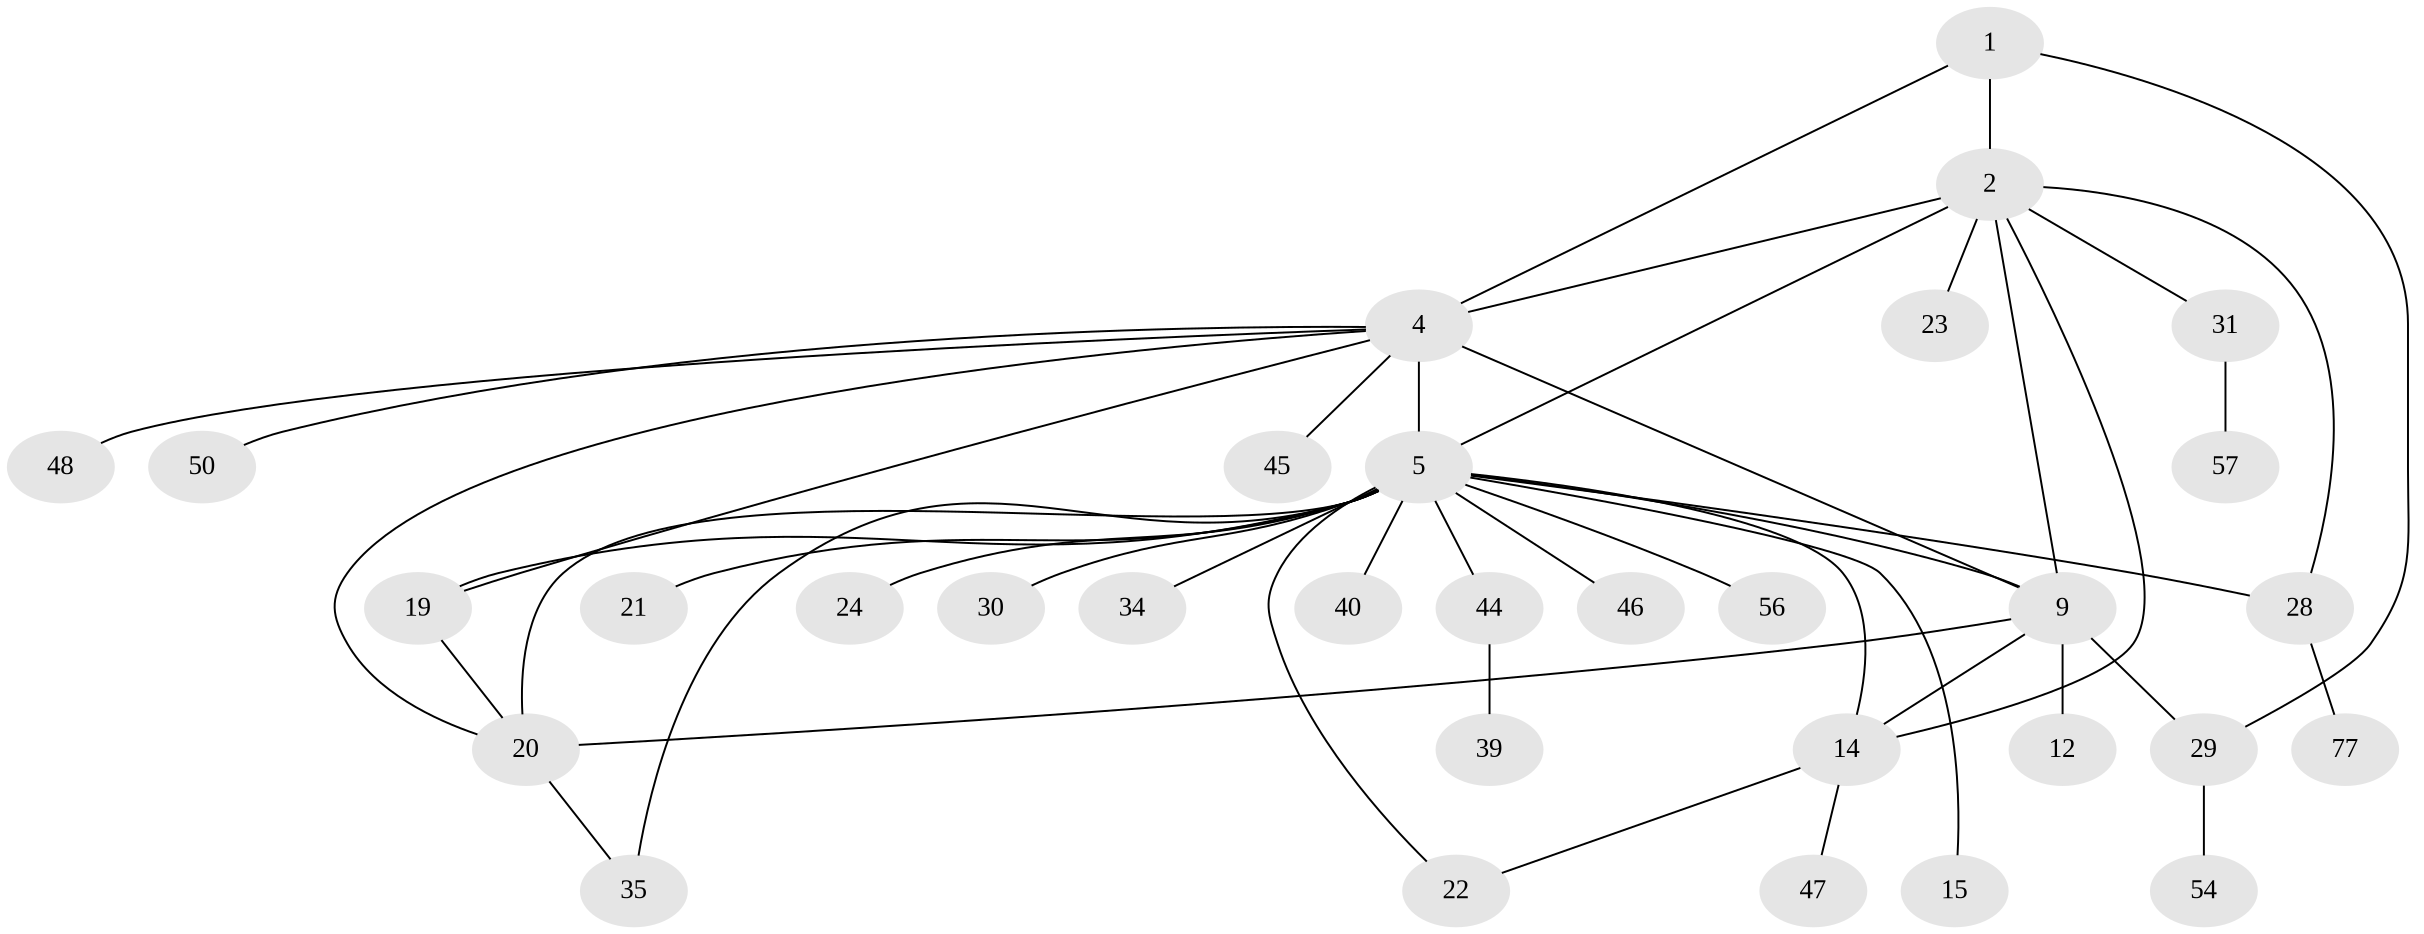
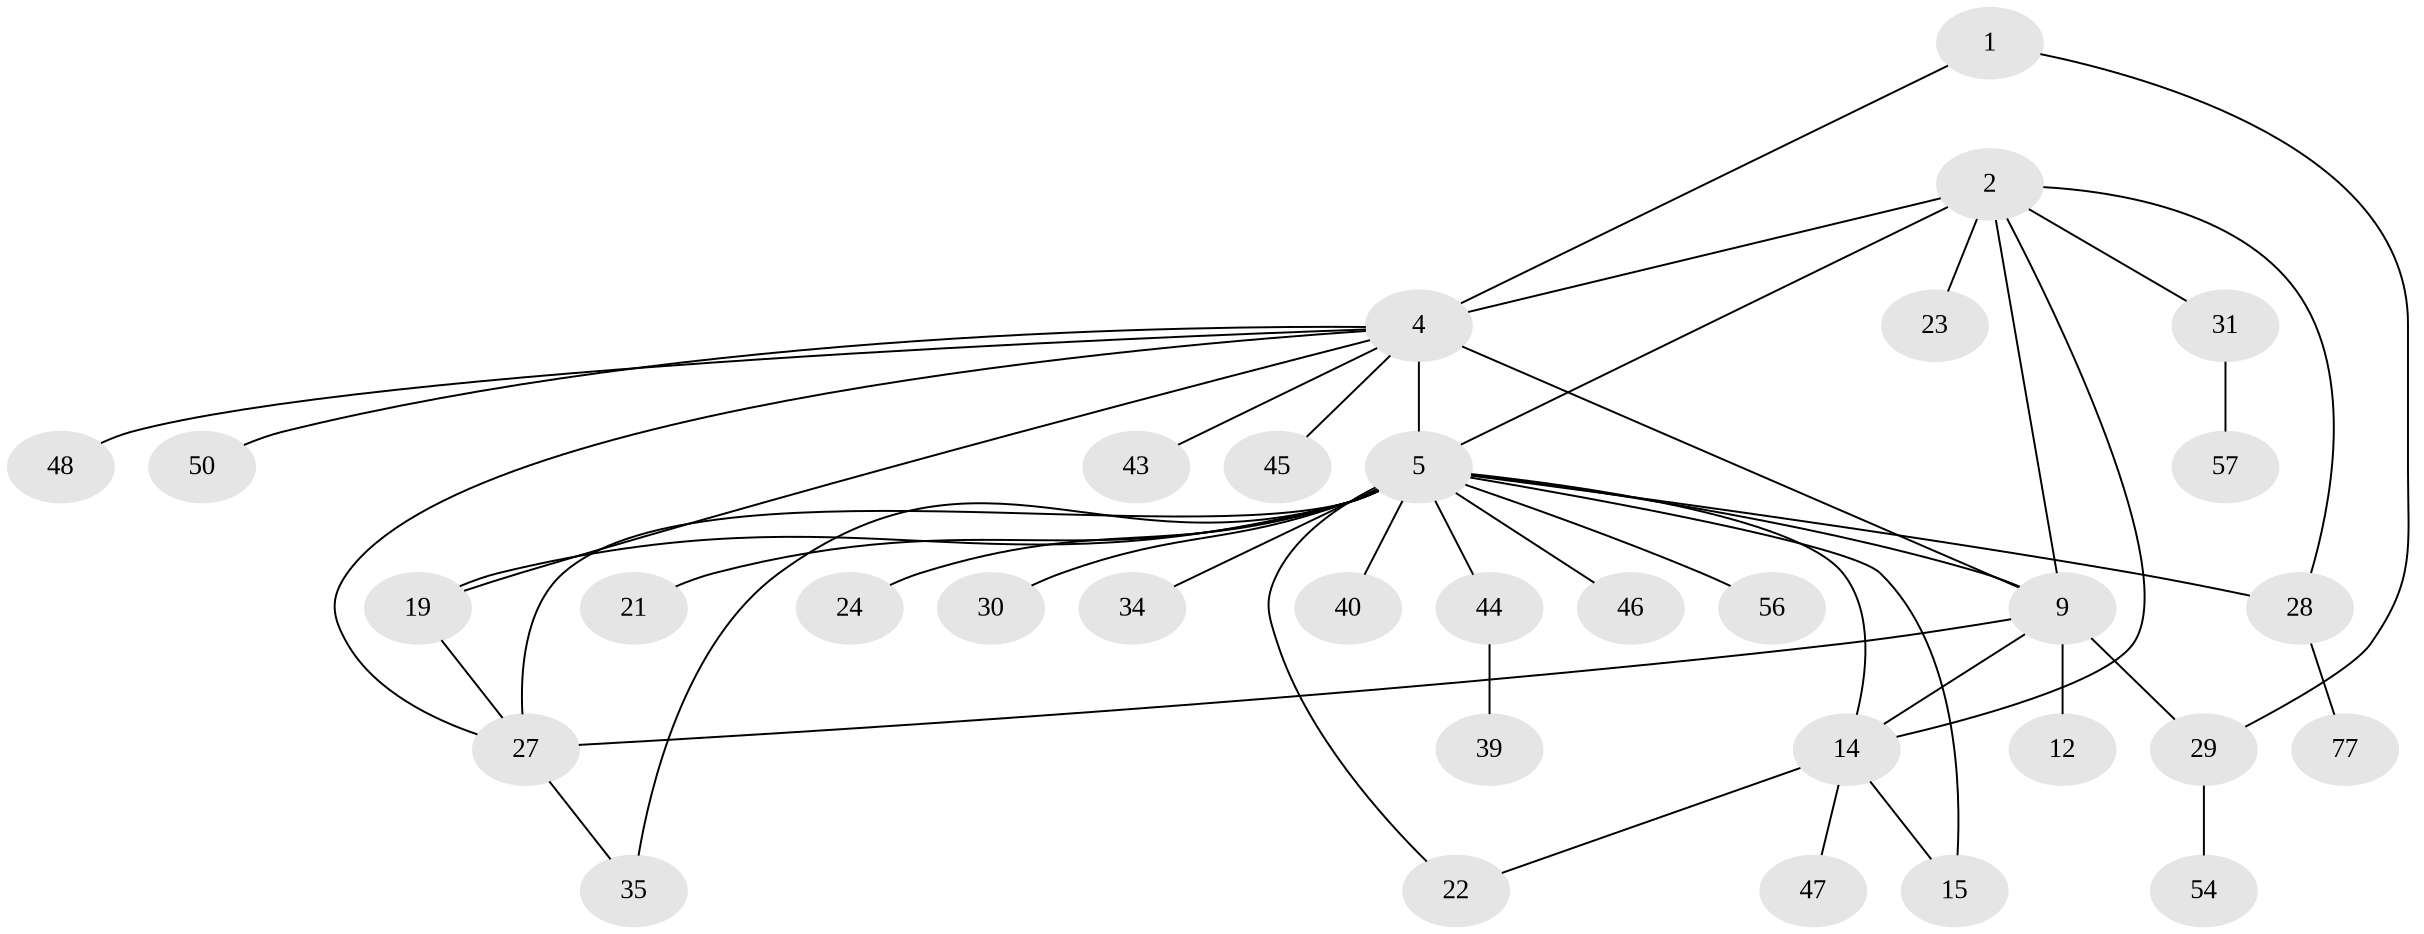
edge "1" -- "2": removed
node "43": added
node "20": label "20" -> "27"
edge "14" -- "15": added
